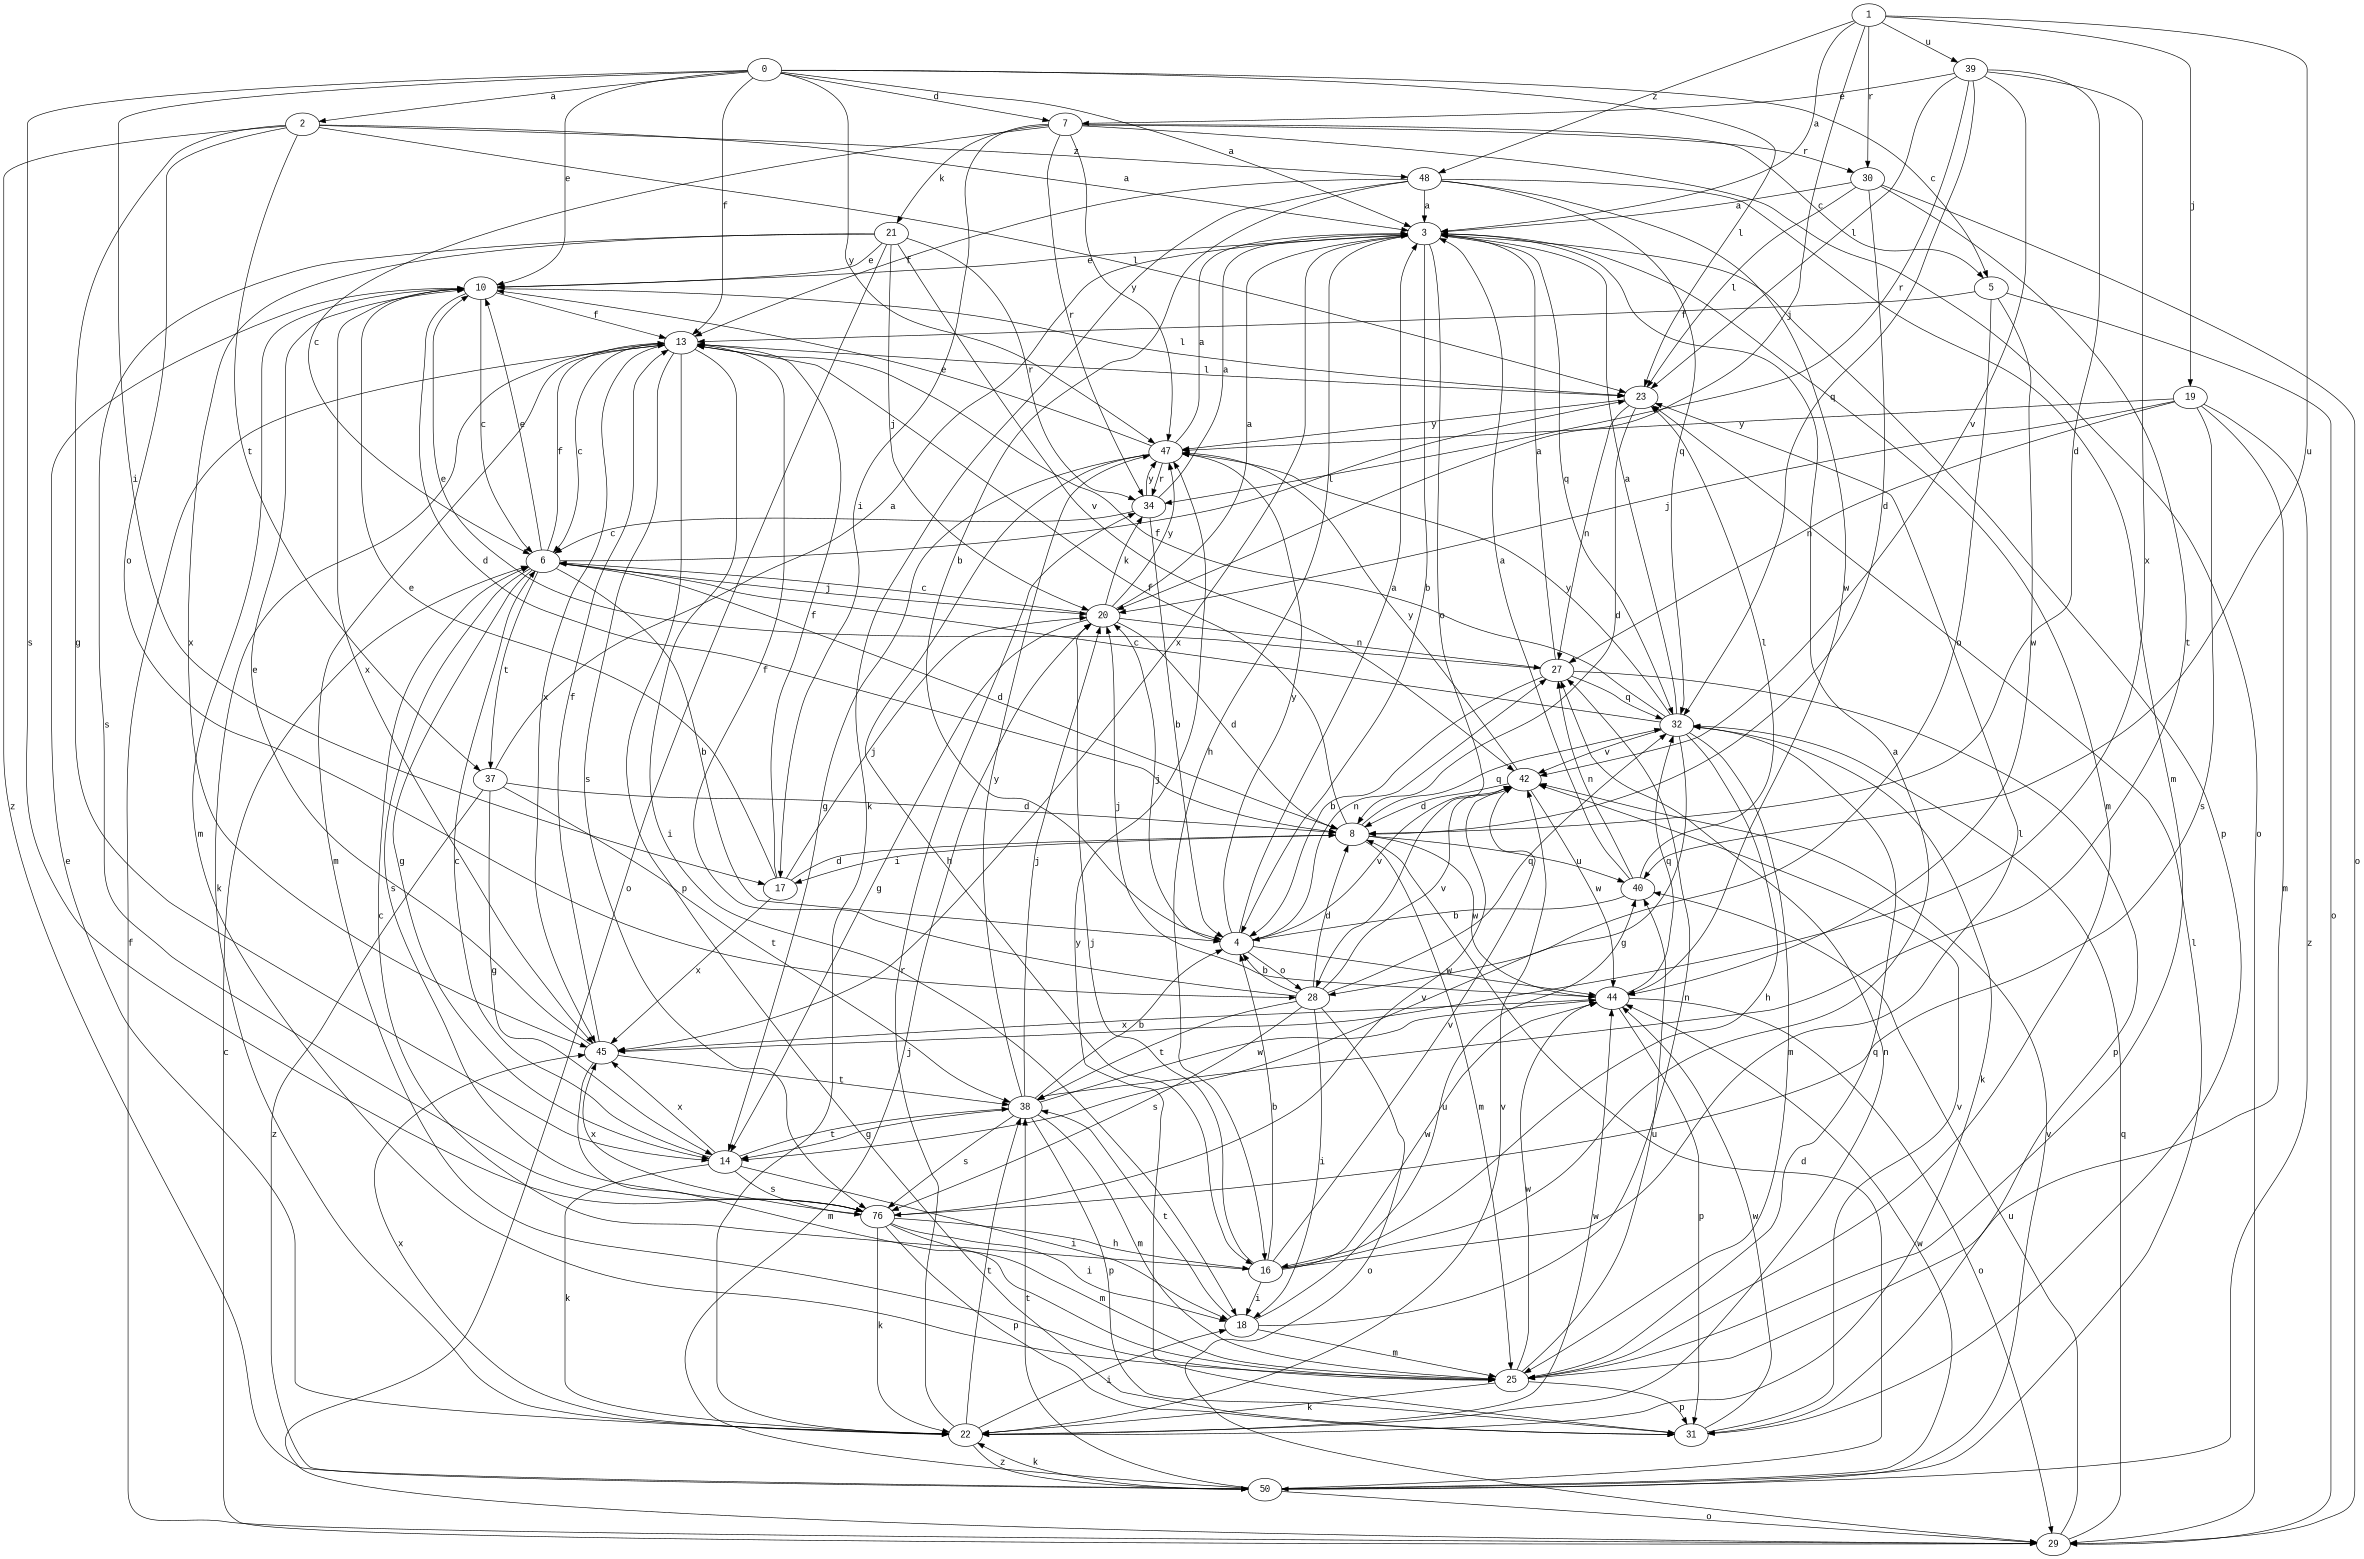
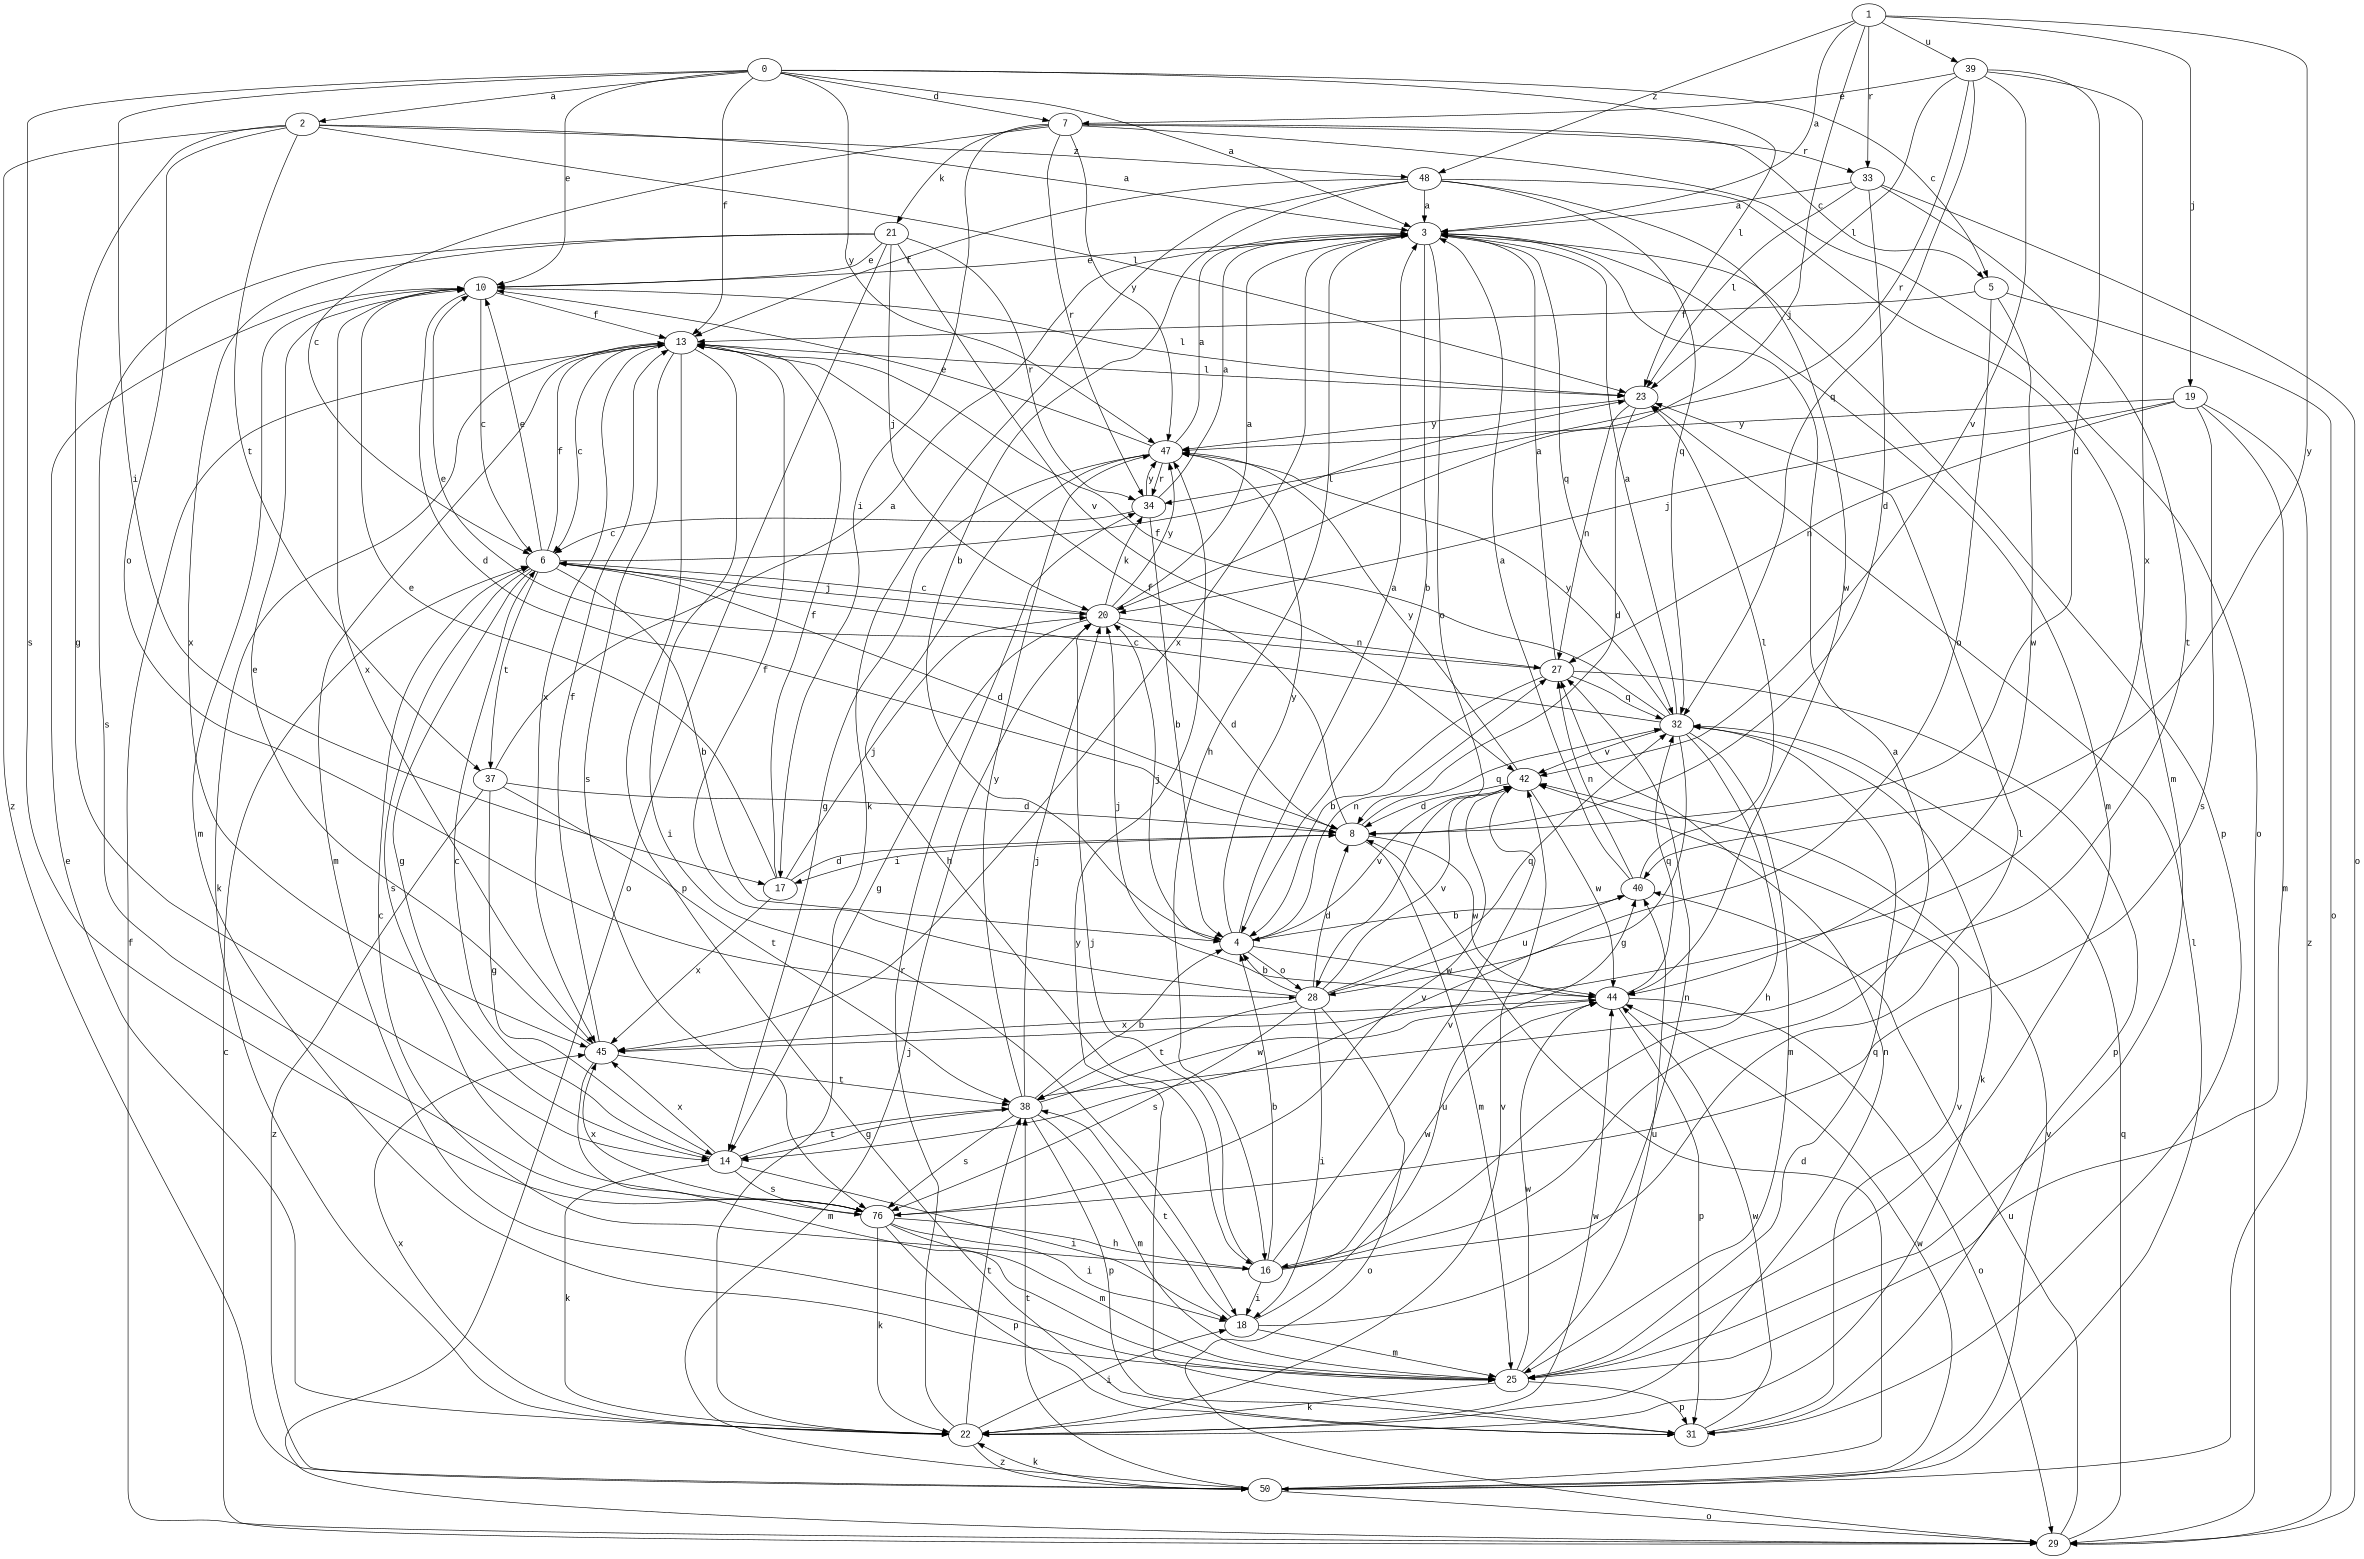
node "30": label "30" -> "33"
edge "1" -> "40": label "u" -> "y"
edge "8" -> "40": now "28" -> "40"
